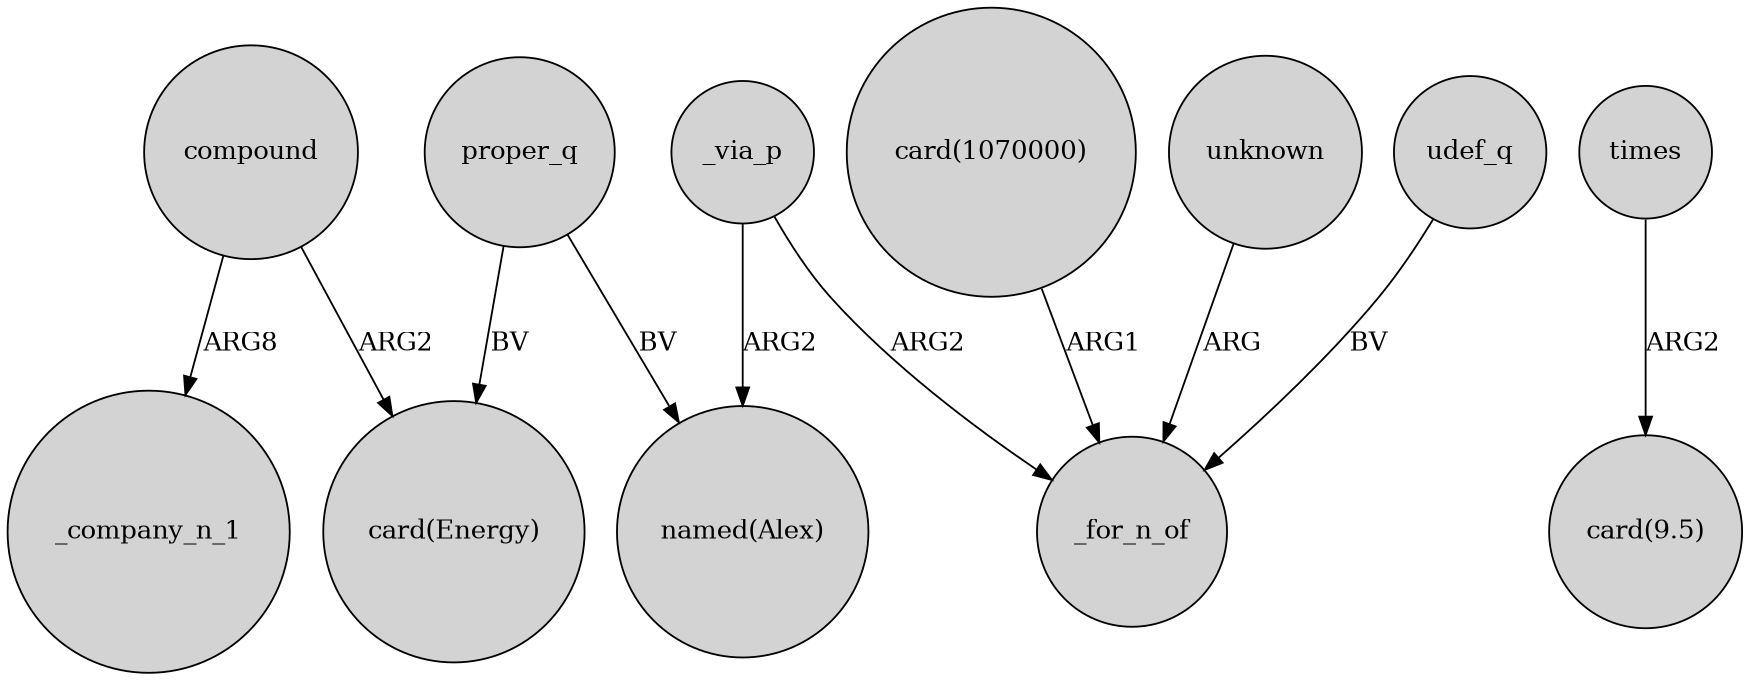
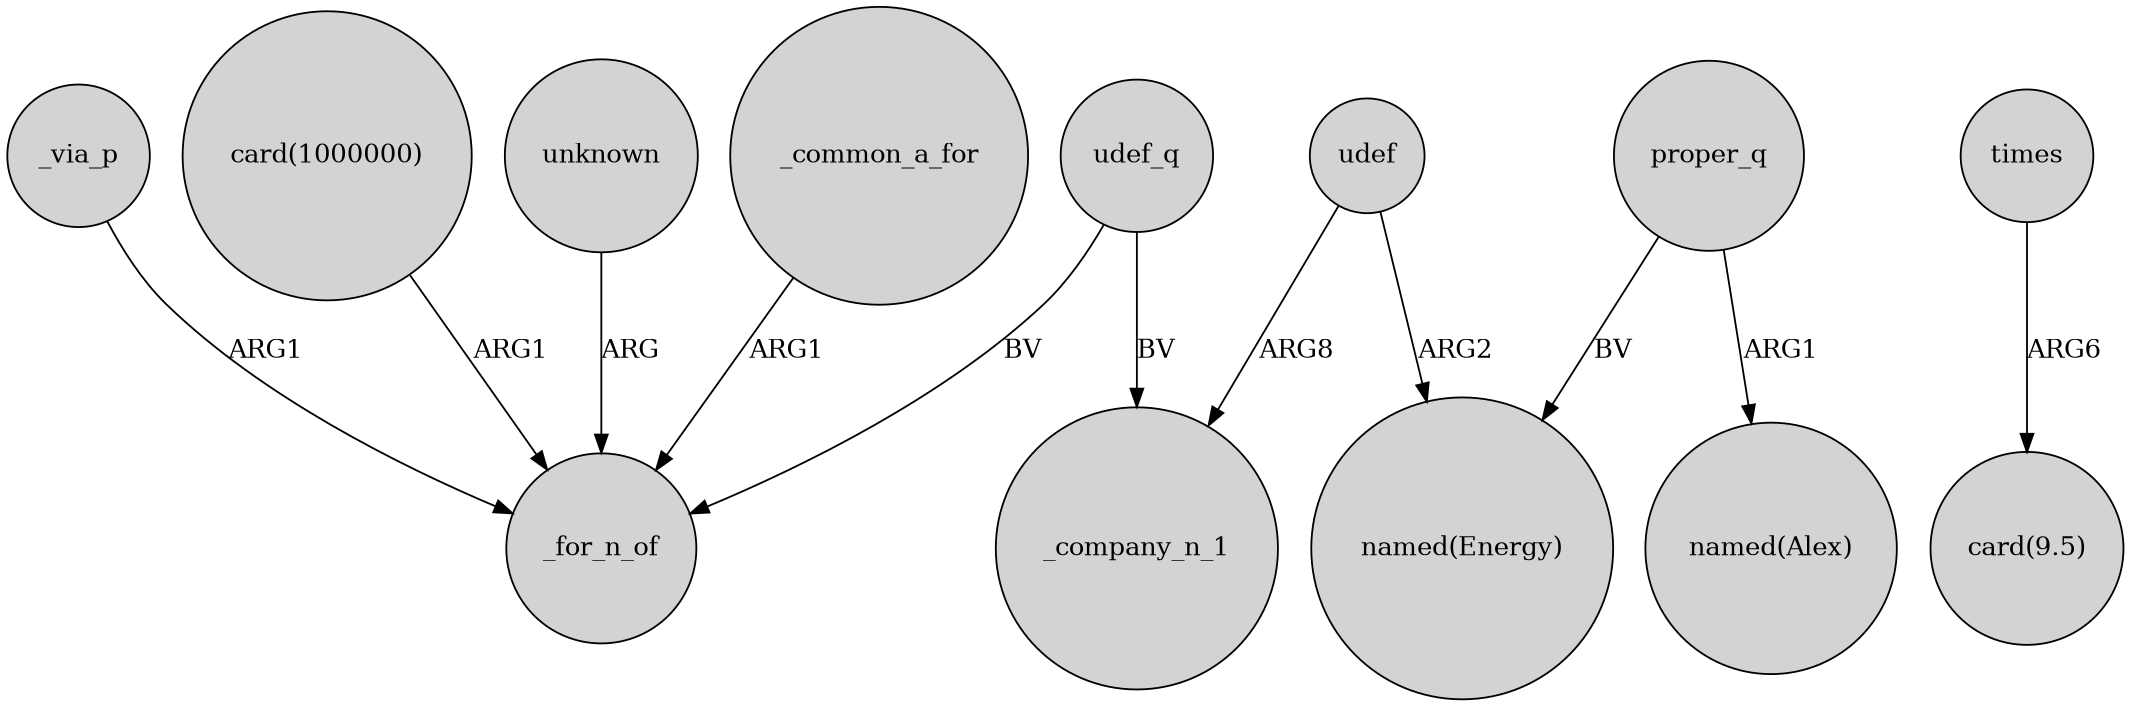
node "compound": label "compound" -> "udef"
node "card(1070000)": label "card(1070000)" -> "card(1000000)"
node "_common_a_for": added
edge "_via_p" -> "named(Alex)": removed, label "ARG2"
edge "udef_q" -> "_company_n_1": added, label "BV"
edge "proper_q" -> "named(Alex)": label "BV" -> "ARG1"
edge "_via_p" -> "_for_n_of": label "ARG2" -> "ARG1"
edge "times" -> "card(9.5)": label "ARG2" -> "ARG6"
node "card(Energy)": label "card(Energy)" -> "named(Energy)"
